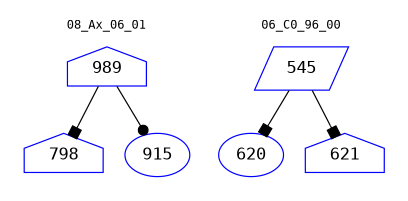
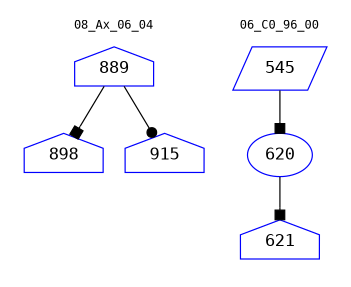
cluster "08_Ax_06_01": label "08_Ax_06_01" -> "08_Ax_06_04"
node "989": label "989" -> "889"
edge "545" -> "621": now "620" -> "621"
node "798": label "798" -> "898"
node "915": shape ellipse -> house
